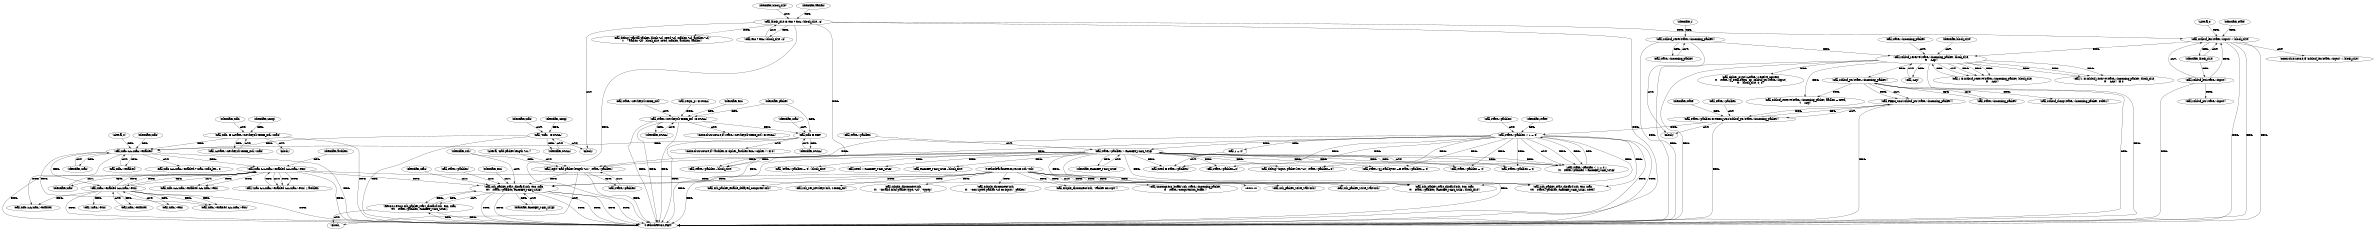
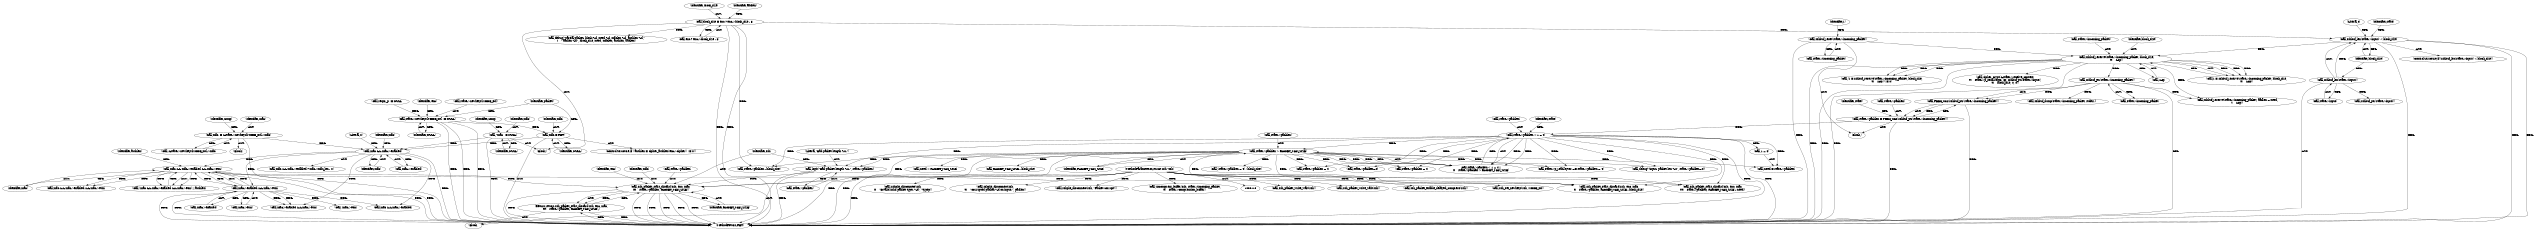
node "(Call,state->input)": added
node "(ControlStructure,if (state->newkeys[MODE_IN] != NULL))": removed
edge "(Call,sshbuf_len(state->input))" -> "(MethodReturn,RET)": label "DDG: " -> "AST: "
edge "(Call,mac = RET)" -> "(MethodReturn,RET)": label "DDG: " -> "AST: "
